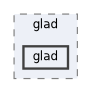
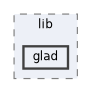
cluster "glad": label "glad" -> "lib"
